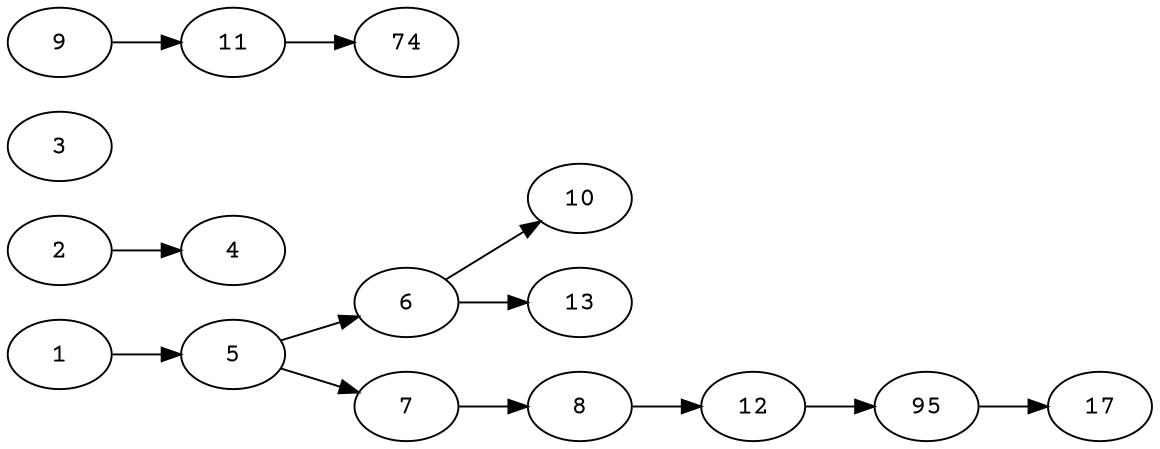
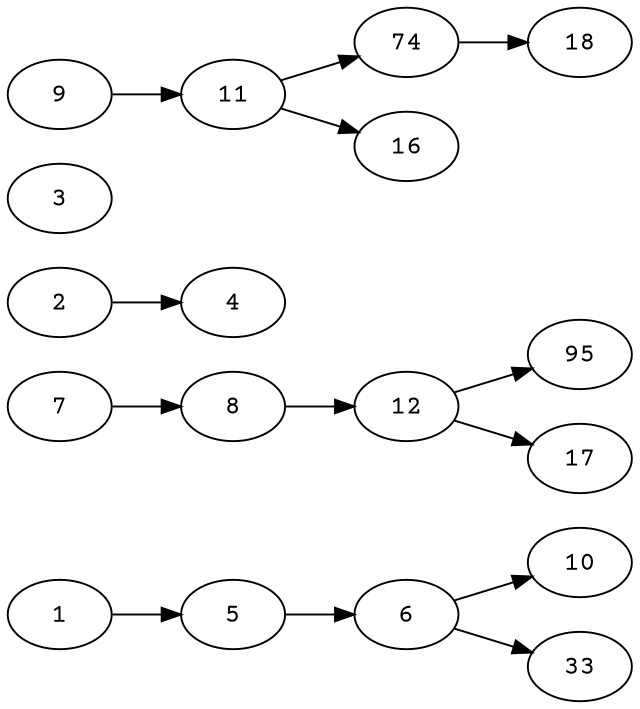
node "18": added
node "16": added
node "13": label "13" -> "33"
edge "5" -> "7": removed
edge "95" -> "17": now "12" -> "17"
